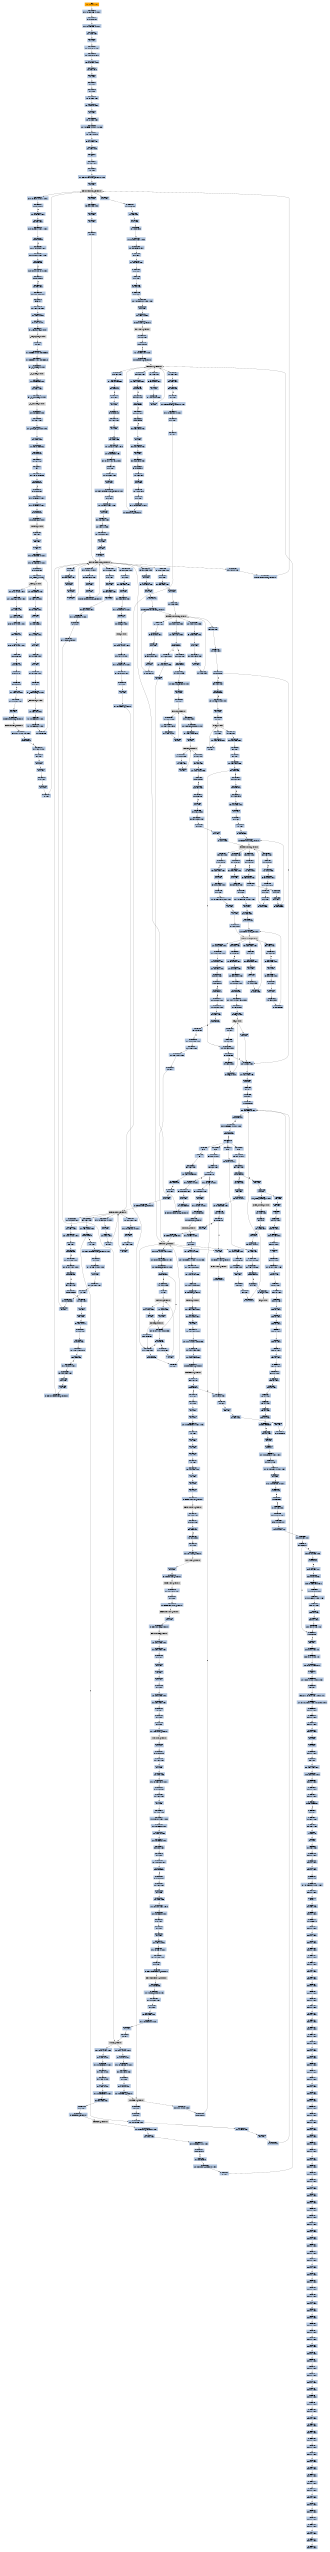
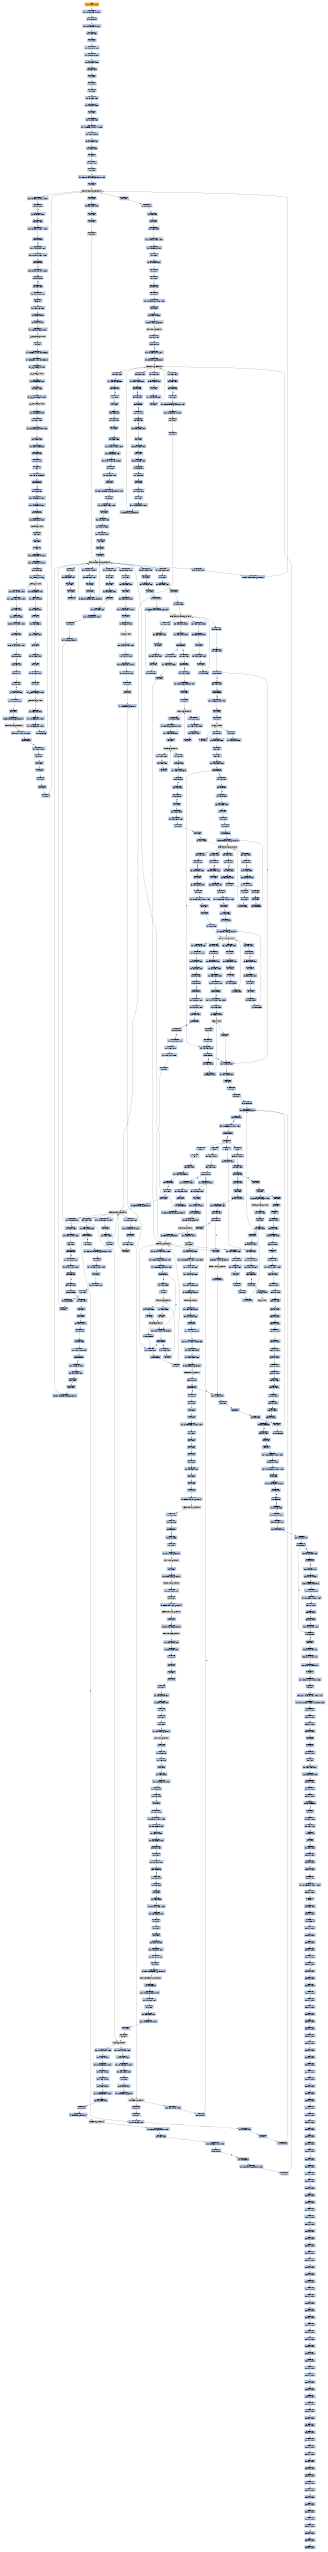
edge "0x010014f1 movl %eax, -540(%ebp)" -> "0x010014f7 call %esi": now "0x010014f9 xorl %esi, %esi" -> "0x010014f7 call %esi"
